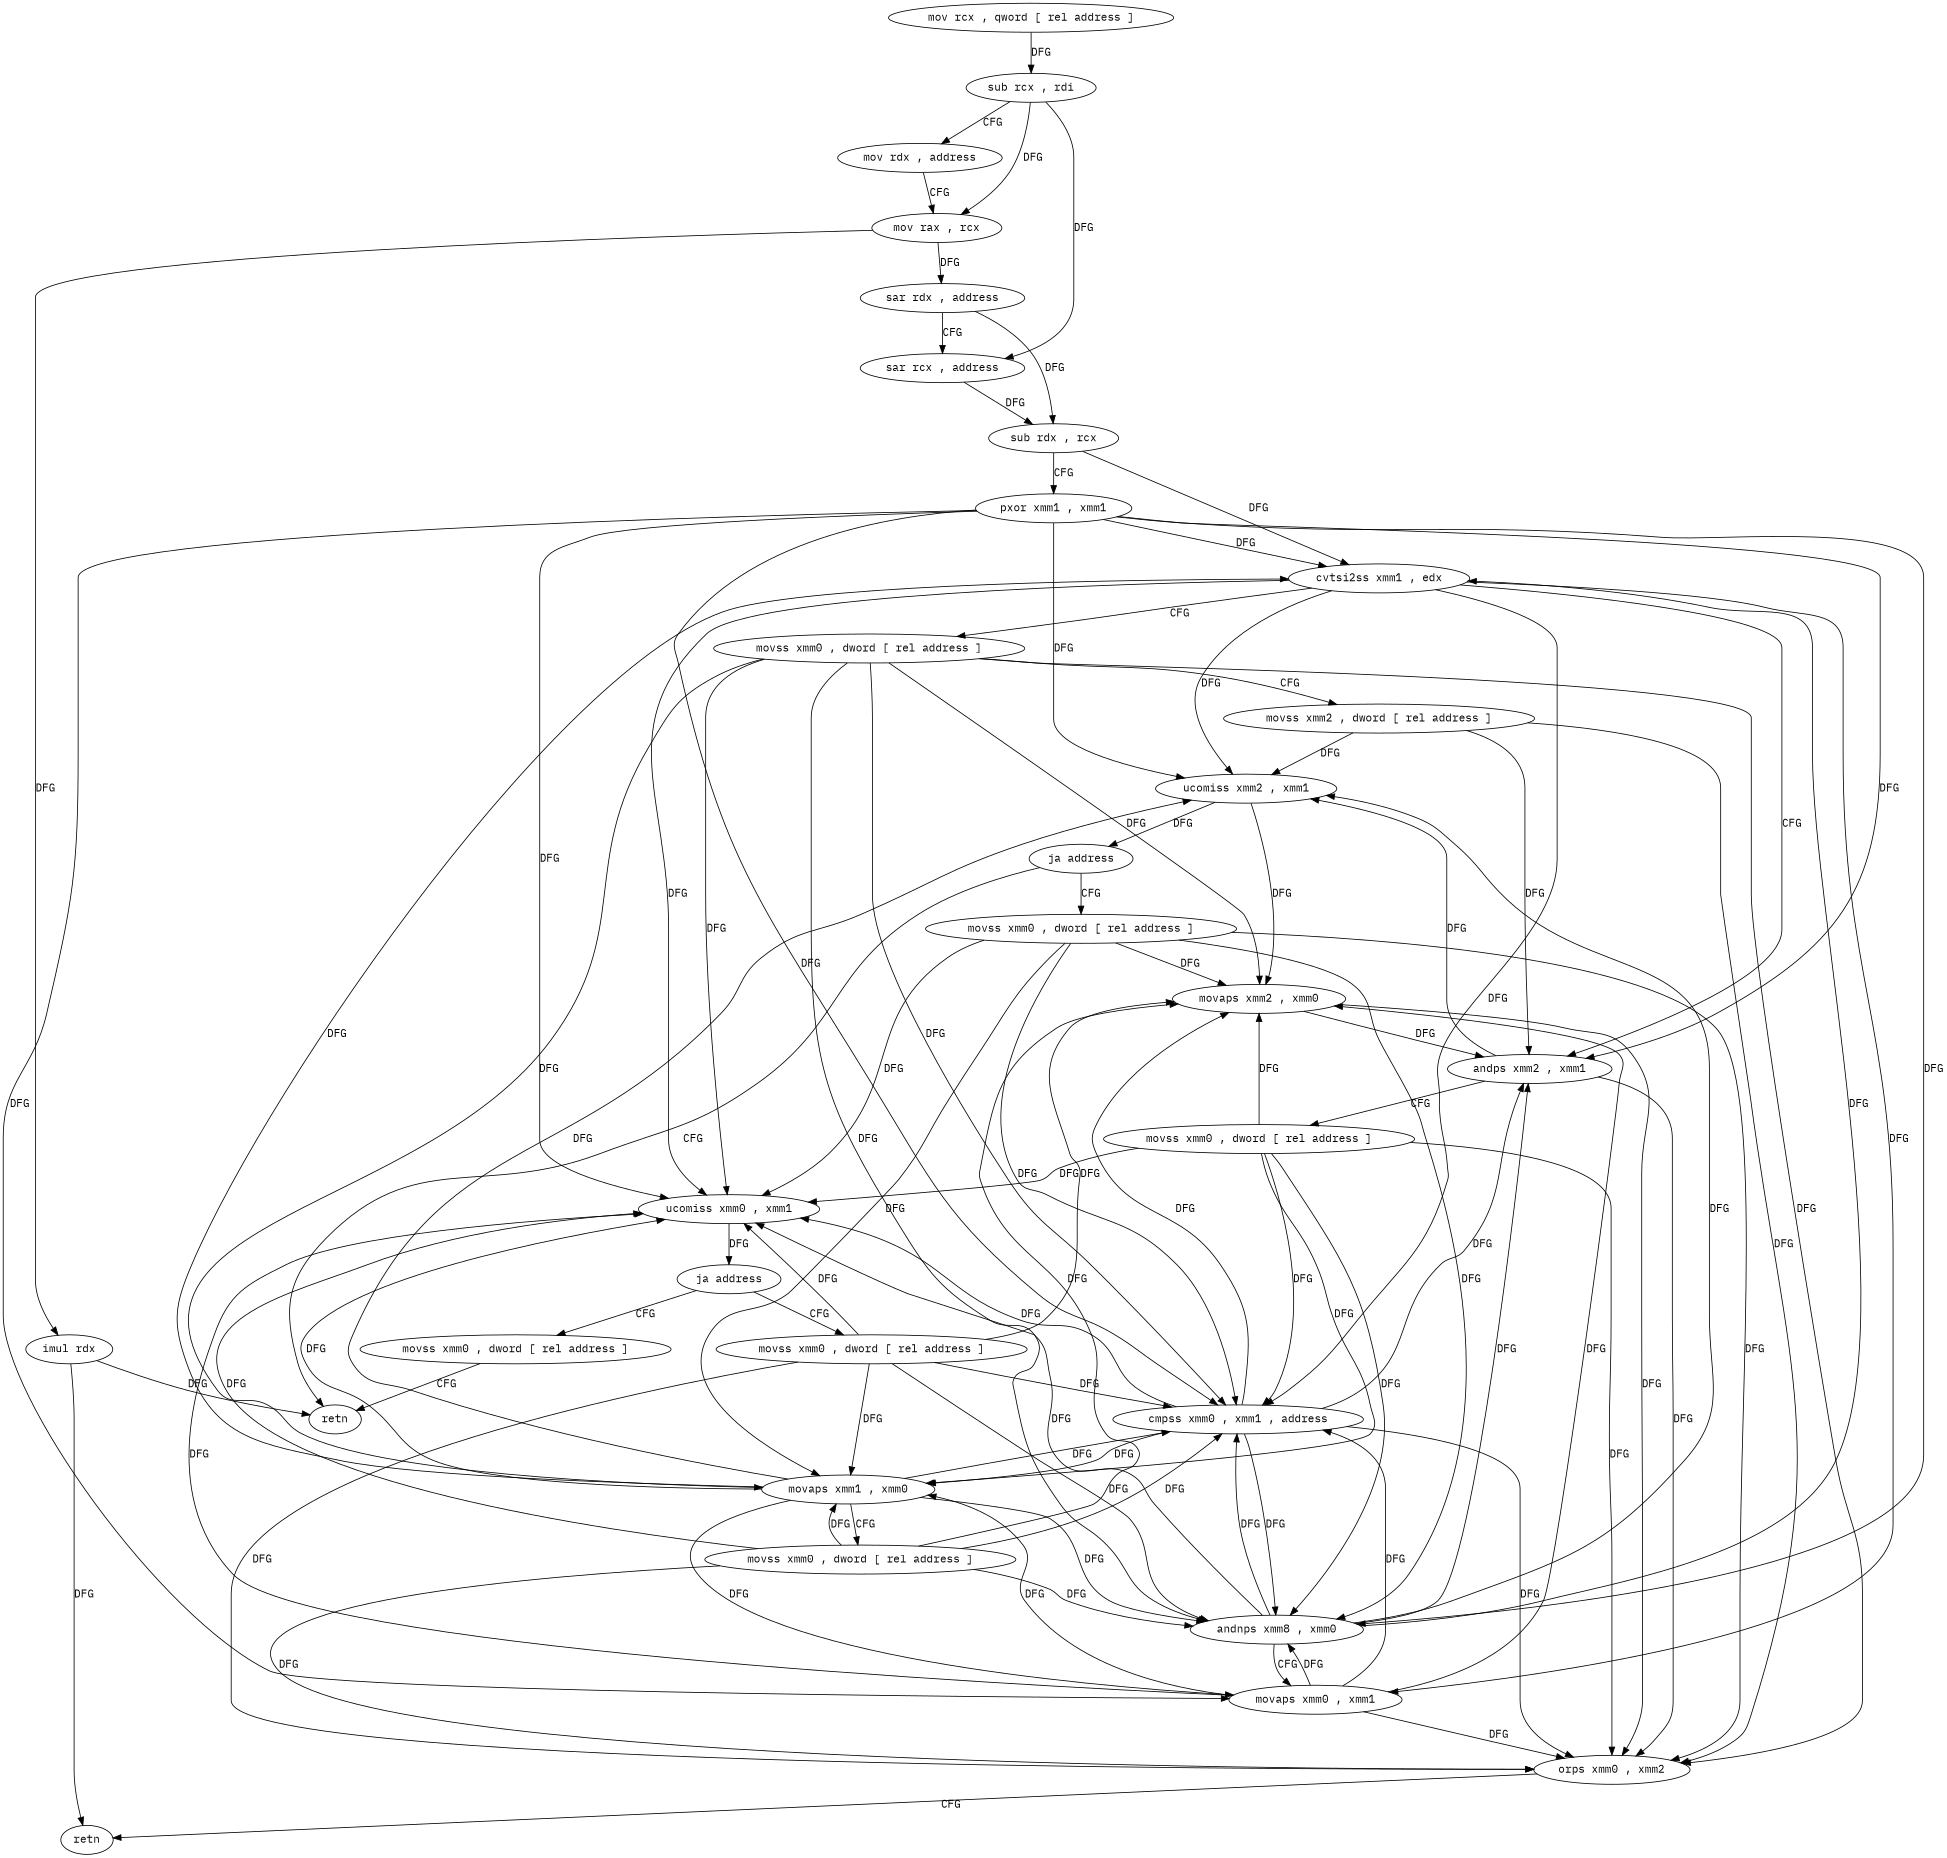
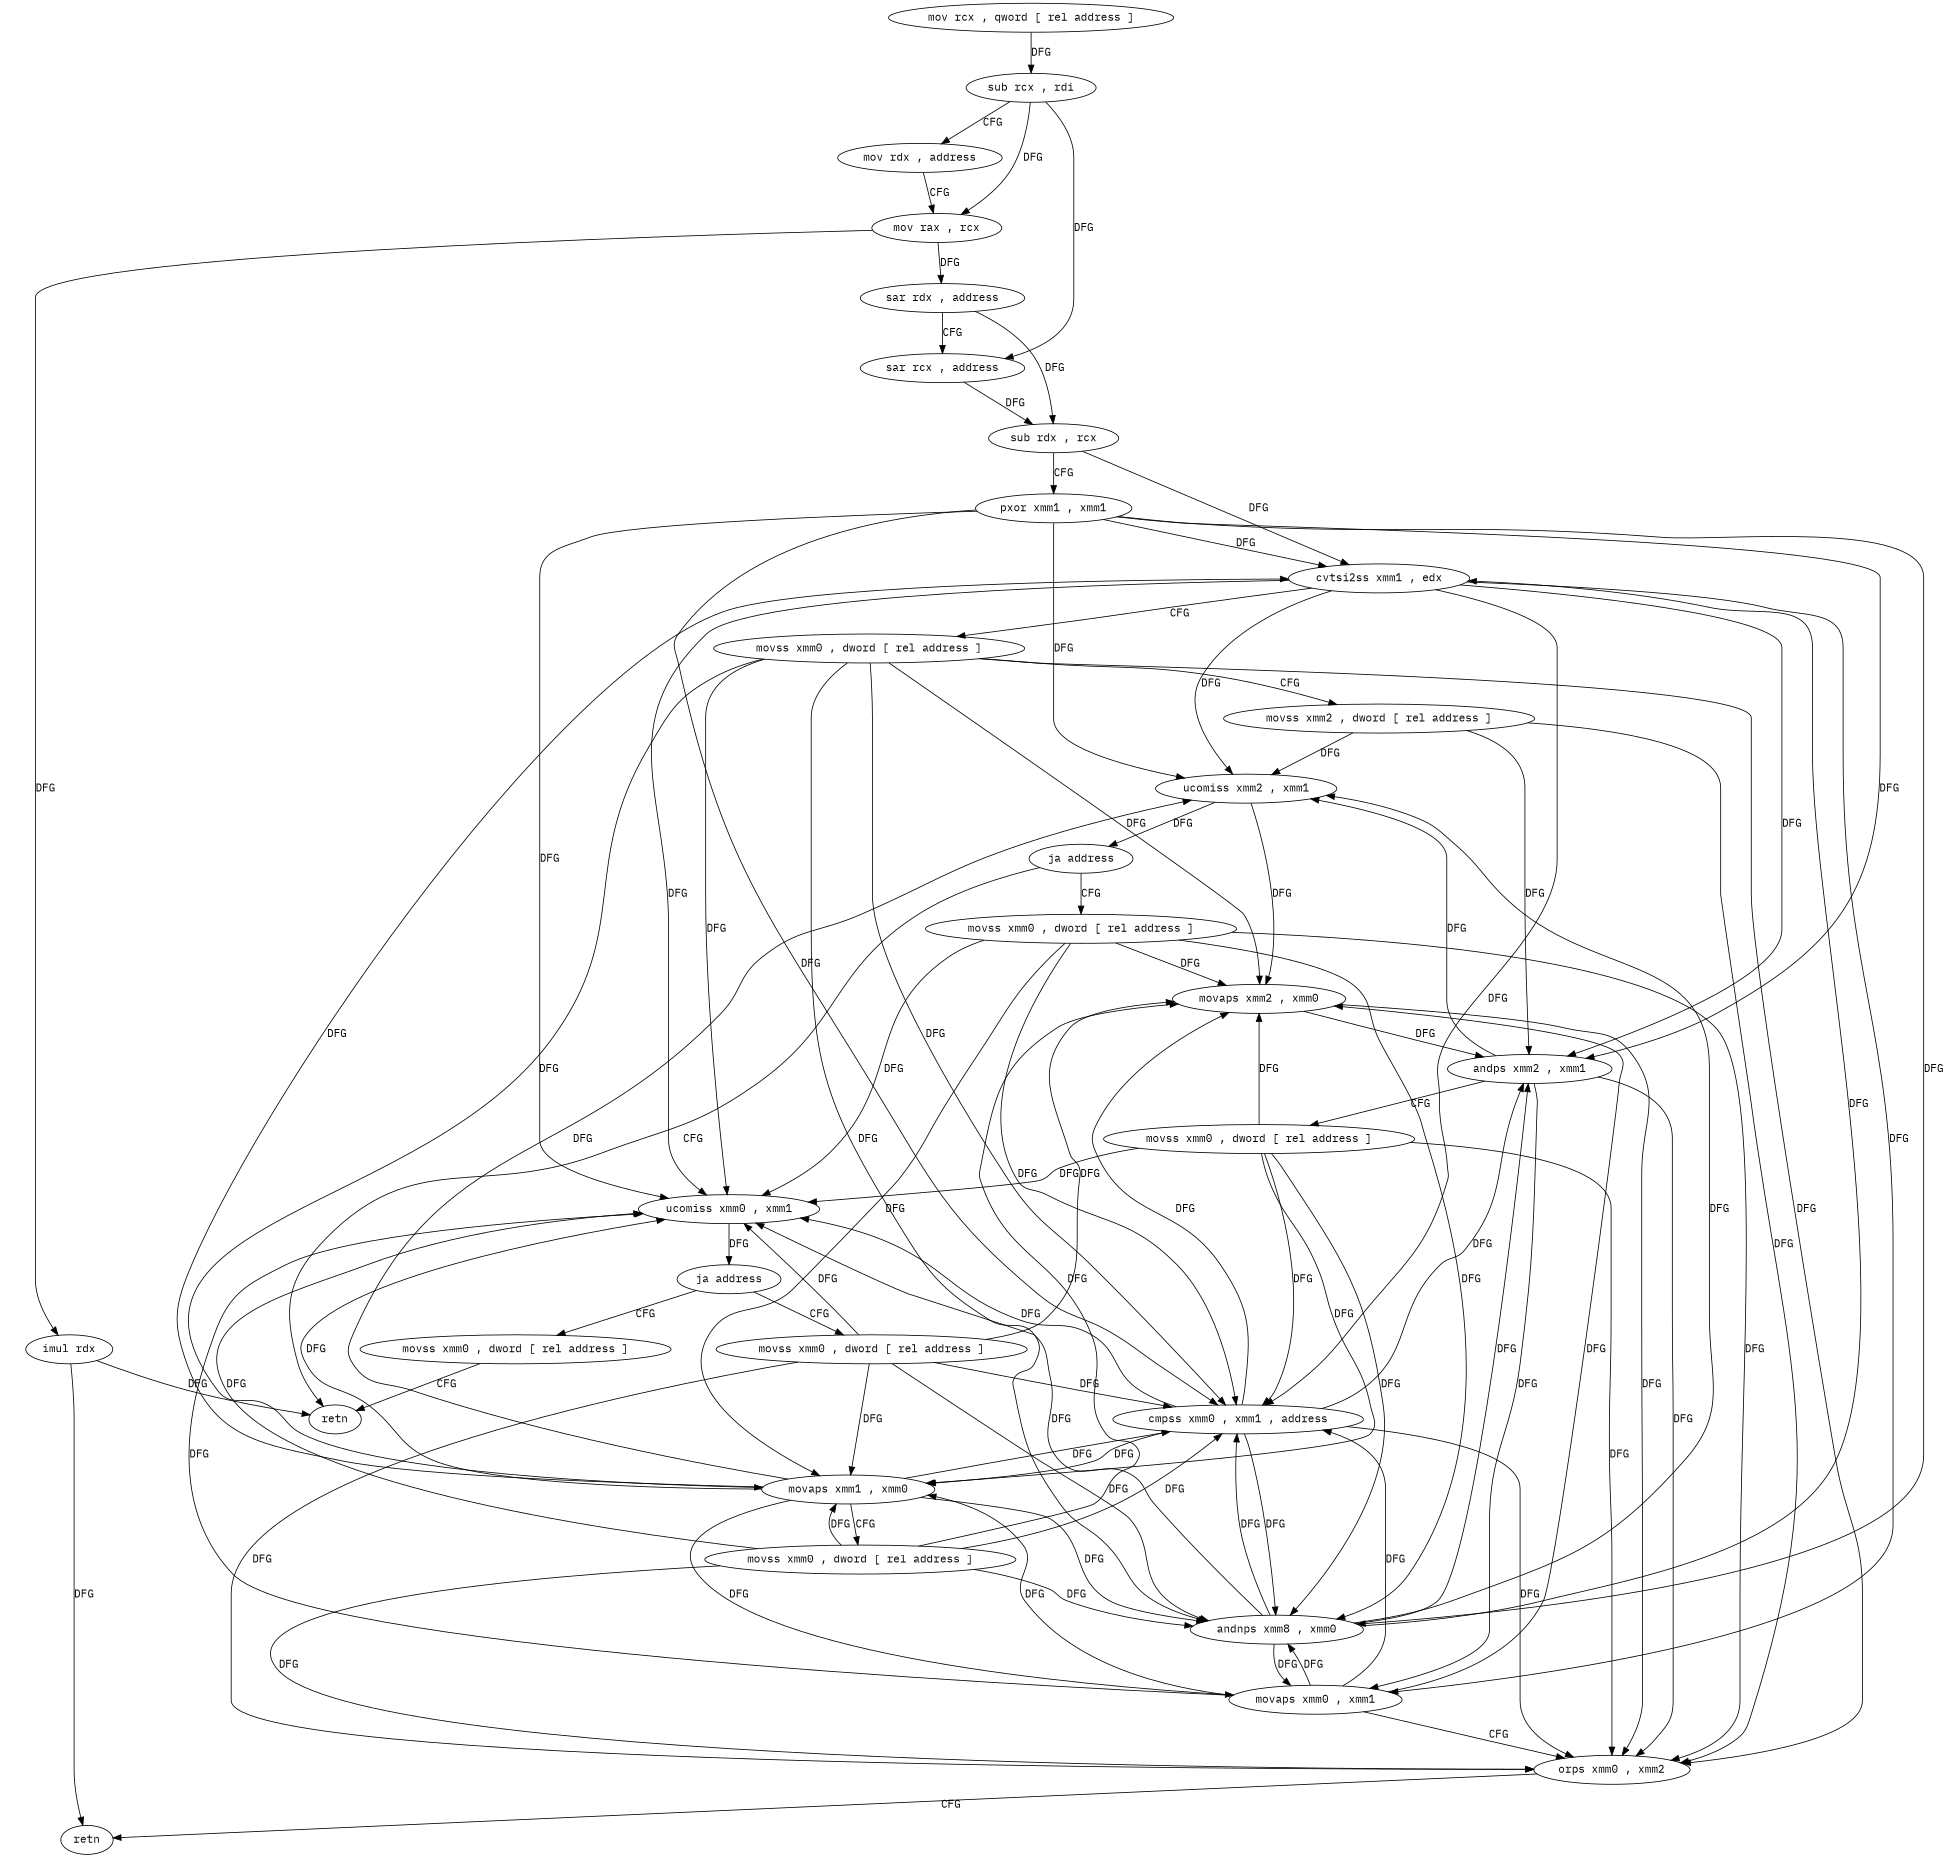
edge "cvtsi2ss xmm1 , edx" -> "andps xmm2 , xmm1": label "CFG" -> "DFG"
edge "pxor xmm1 , xmm1" -> "movaps xmm0 , xmm1": now "andps xmm2 , xmm1" -> "movaps xmm0 , xmm1"
edge "andnps xmm8 , xmm0" -> "movaps xmm0 , xmm1": label "CFG" -> "DFG"
edge "movaps xmm0 , xmm1" -> "orps xmm0 , xmm2": label "DFG" -> "CFG"
